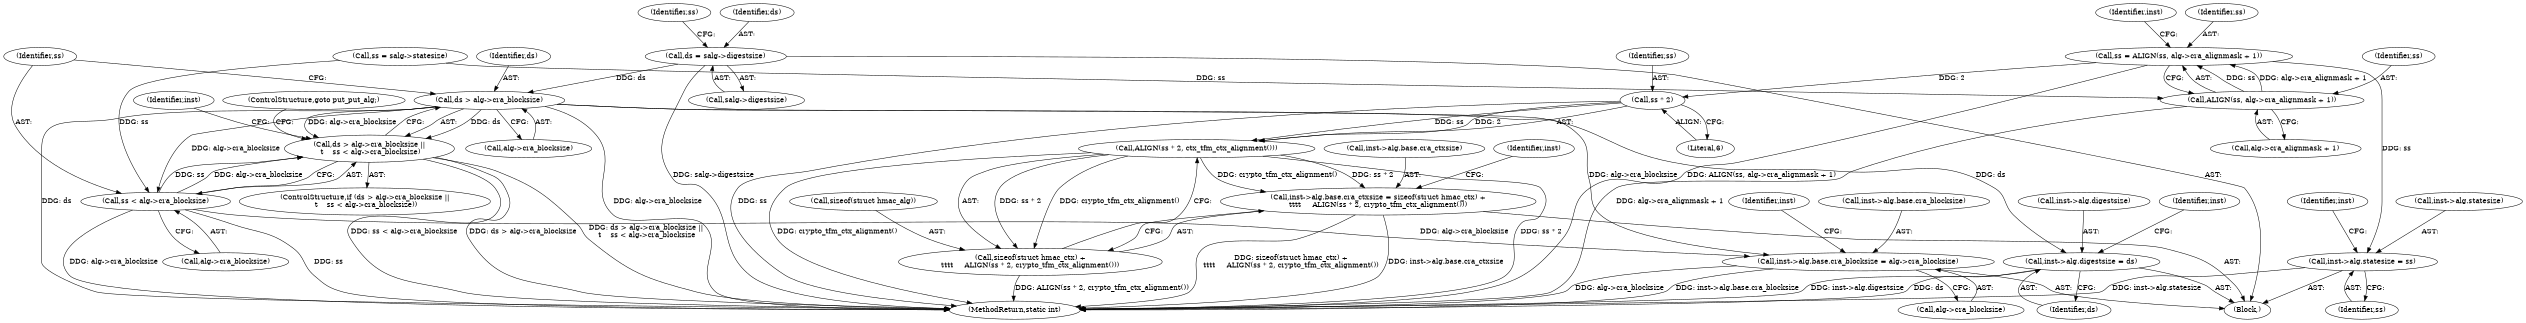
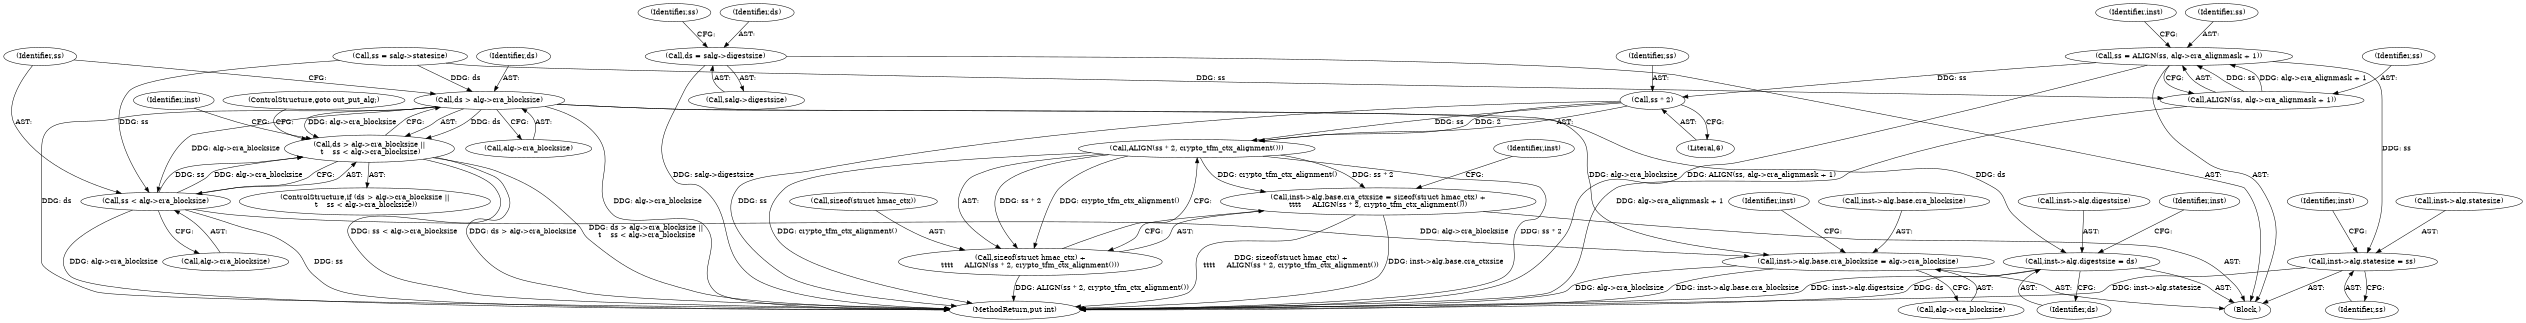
edge "(Call,ds = salg->digestsize)" -> "(Call,ds > alg->cra_blocksize)": now "(Call,ss = salg->statesize)" -> "(Call,ds > alg->cra_blocksize)"
edge "(Call,ss = ALIGN(ss, alg->cra_alignmask + 1))" -> "(Call,ss * 2)": label "DDG: 2" -> "DDG: ss"
node "(ControlStructure,goto put_put_alg;)": label "(ControlStructure,goto put_put_alg;)" -> "(ControlStructure,goto out_put_alg;)"
edge "(Literal,6)" -> "(Call,ss * 2)": label "ALIGN: " -> "AST: "
node "(Call,ALIGN(ss * 2, ctx_tfm_ctx_alignment()))": label "(Call,ALIGN(ss * 2, ctx_tfm_ctx_alignment()))" -> "(Call,ALIGN(ss * 2, crypto_tfm_ctx_alignment()))"
node "(Call,inst->alg.base.cra_ctxsize)": removed
node "(Call,alg->cra_alignmask + 1)": removed
edge "(Call,ss = ALIGN(ss, alg->cra_alignmask + 1))" -> "(Block,)": added, label "AST:"
node "(Call,sizeof(struct hmac_alg))": label "(Call,sizeof(struct hmac_alg))" -> "(Call,sizeof(struct hmac_ctx))"
node "(MethodReturn,static int)": label "(MethodReturn,static int)" -> "(MethodReturn,put int)"
